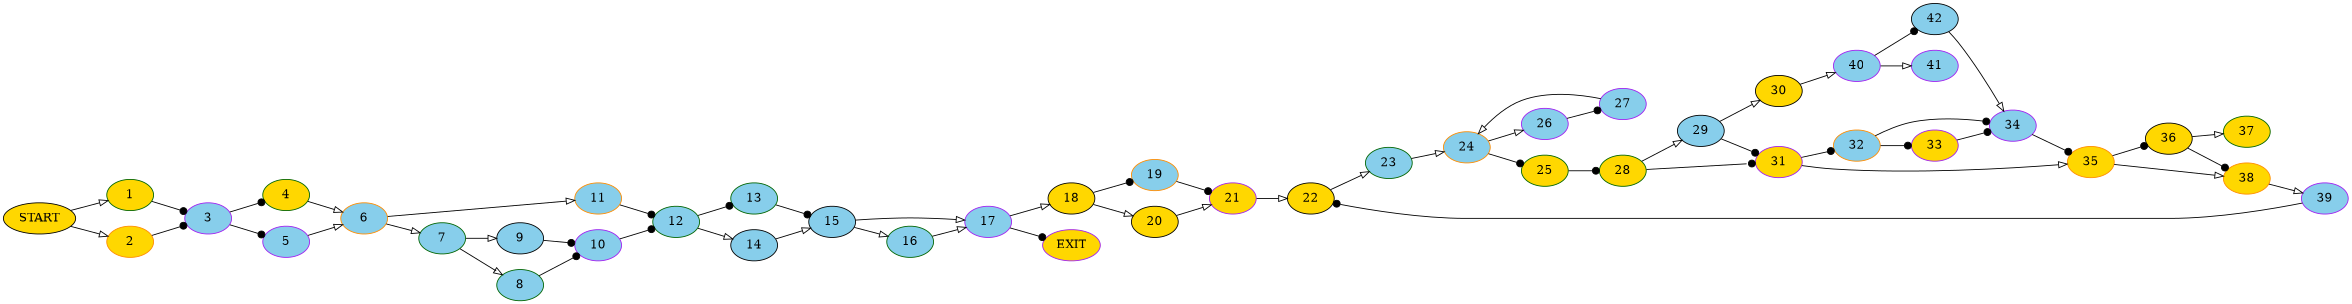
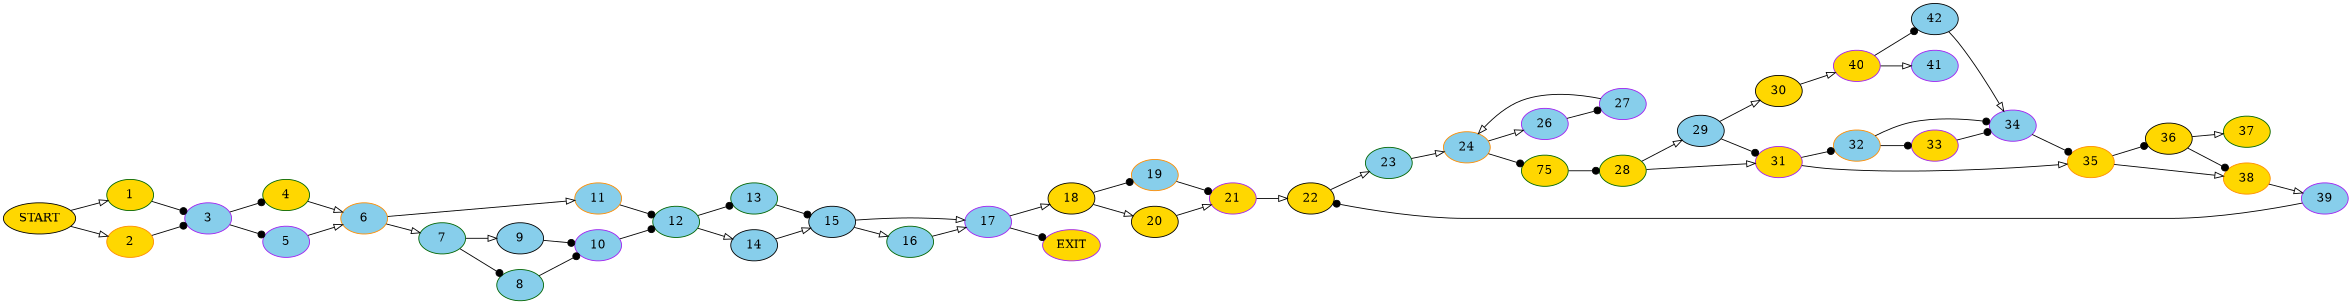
node "40": fillcolor skyblue -> gold
edge "28" -> "31": arrowhead dot -> onormal
node "25": label "25" -> "75"
edge "7" -> "8": arrowhead onormal -> dot
